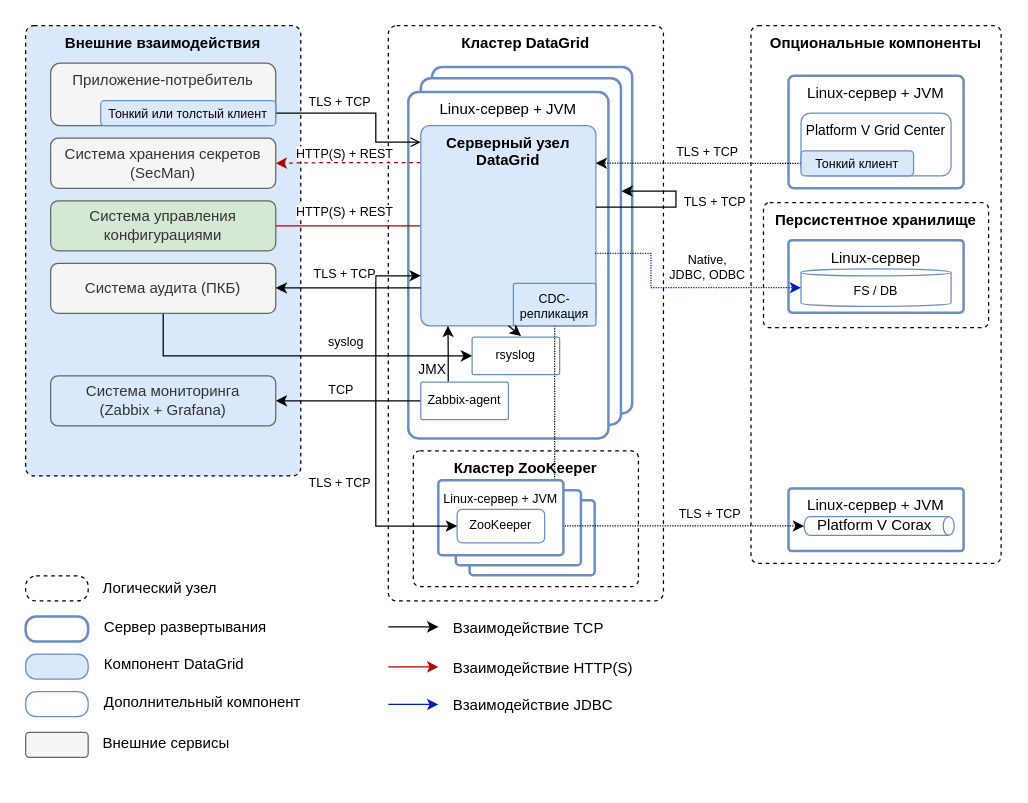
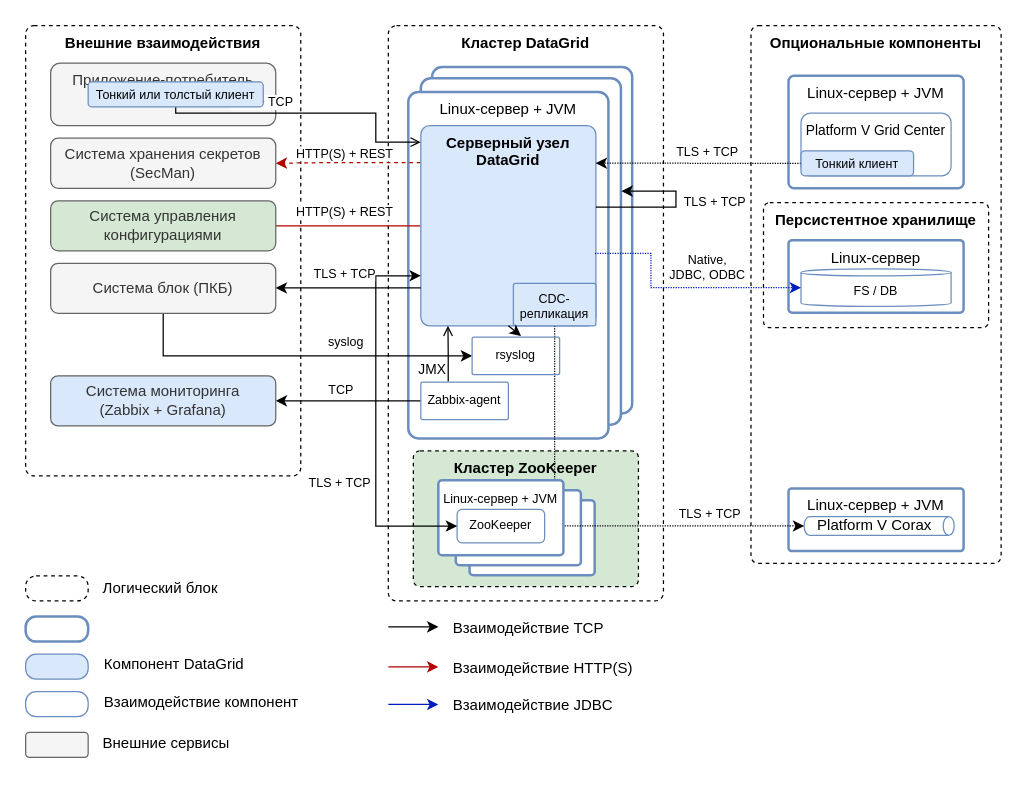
node "Внешние взаимодействия": fillcolor #dae8fc -> #ffffff
node "Тонкий или толстый клиент": moved (188, 113) -> (176, 94)
node "Система аудита (ПКБ)": label "Система аудита (ПКБ)" -> "Система блок (ПКБ)"
edge "Zabbix-agent" -> "Серверный узел DataGrid": arrowhead classic -> open
node "Кластер ZooKeeper": fillcolor #ffffff -> #d5e8d4
node "Логический узел": label "Логический узел" -> "Логический блок"
node "Сервер развертывания": removed
node "Дополнительный компонент": label "Дополнительный компонент" -> "Взаимодействие компонент"
